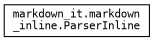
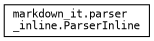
node "markdown_it.markdown _inline.ParserInline": label "markdown_it.markdown _inline.ParserInline" -> "markdown_it.parser _inline.ParserInline"
